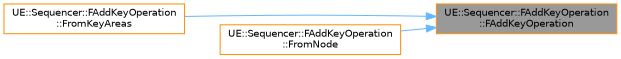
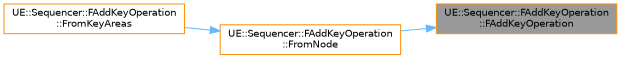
edge "UE::Sequencer::FAddKeyOperation ::FromKeyAreas" -> "UE::Sequencer::FAddKeyOperation ::FAddKeyOperation": now "UE::Sequencer::FAddKeyOperation ::FromKeyAreas" -> "UE::Sequencer::FAddKeyOperation ::FromNode"
